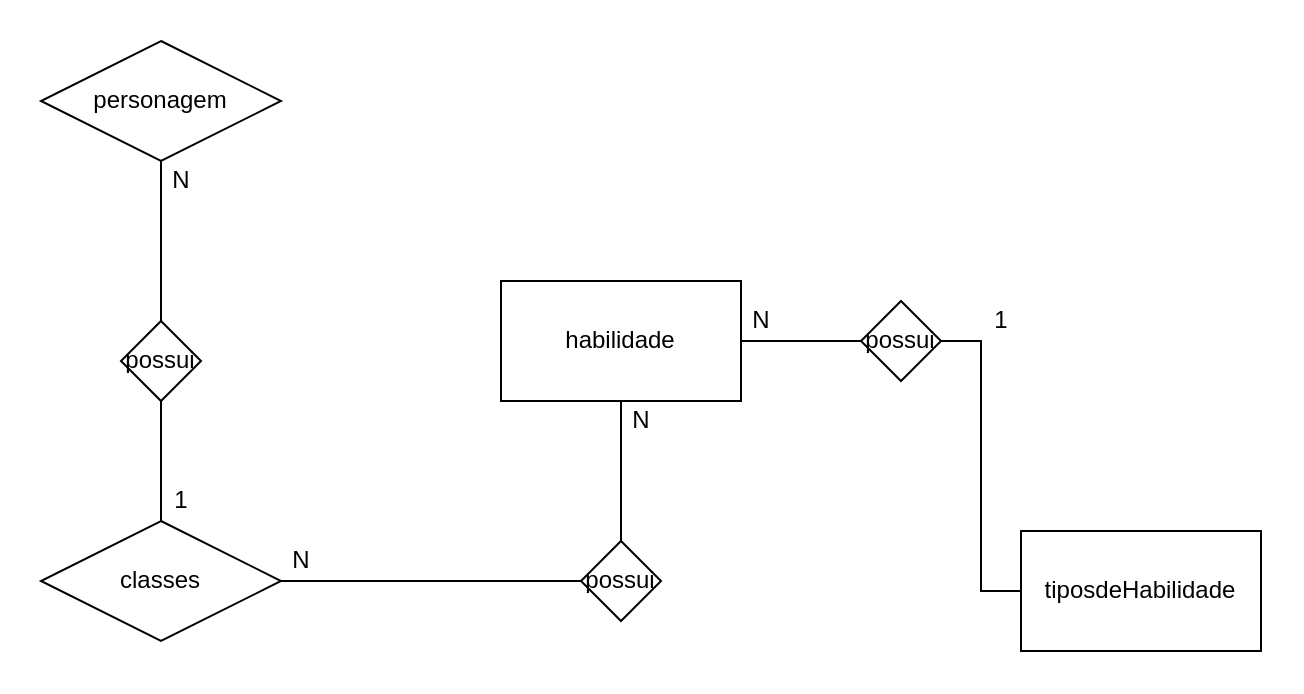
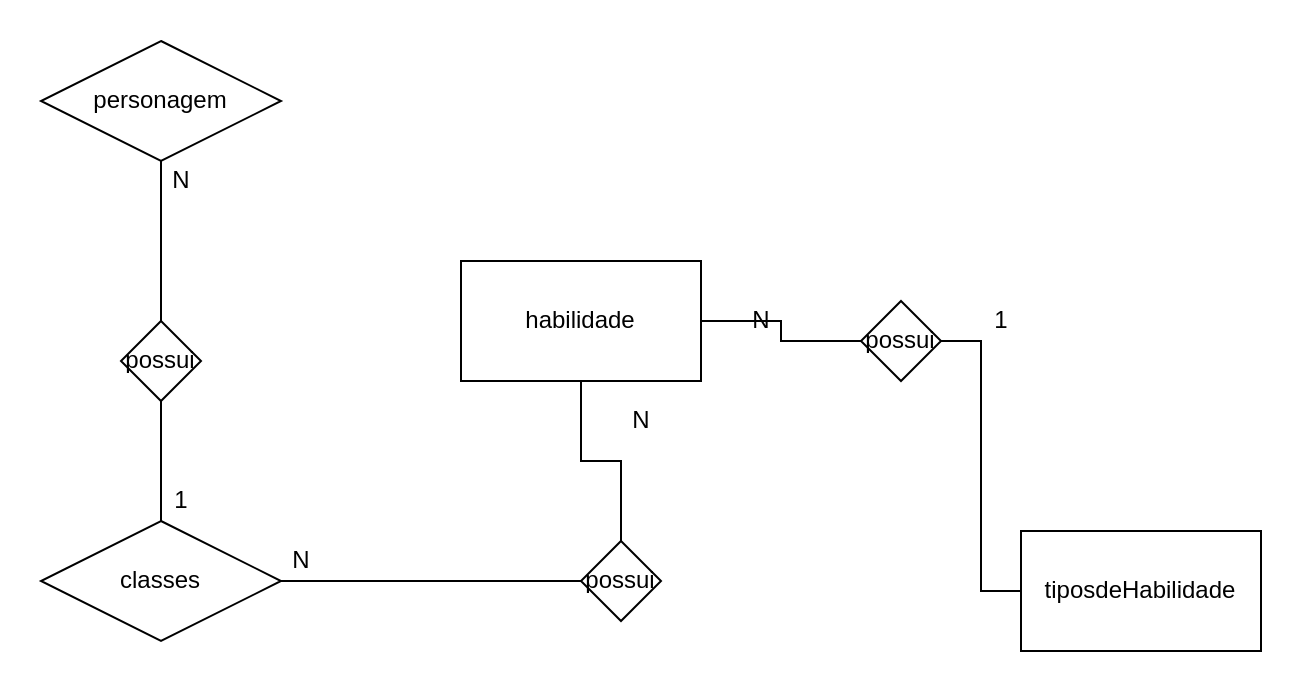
node "habilidade": moved (621, 341) -> (581, 321)
